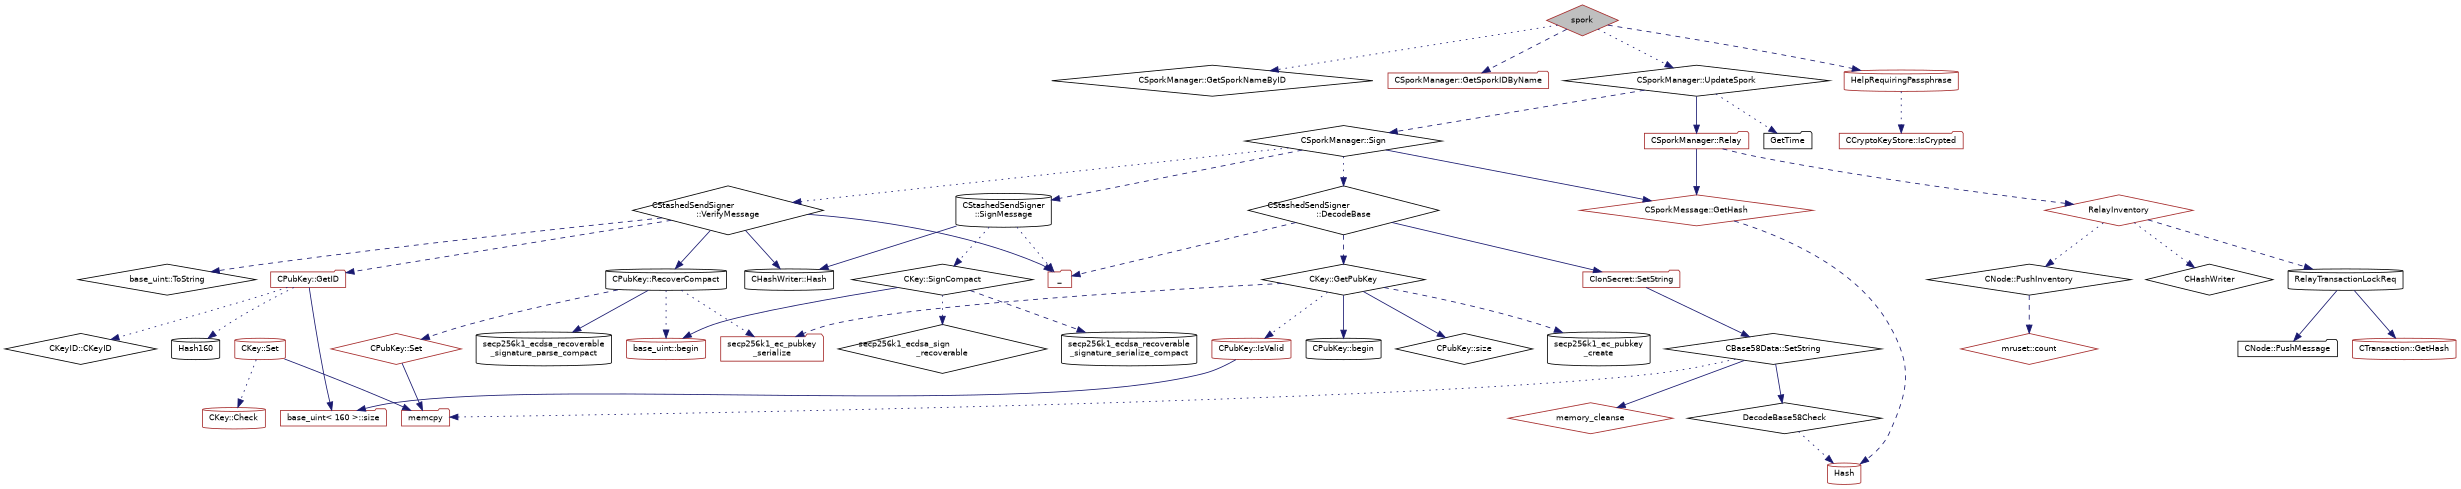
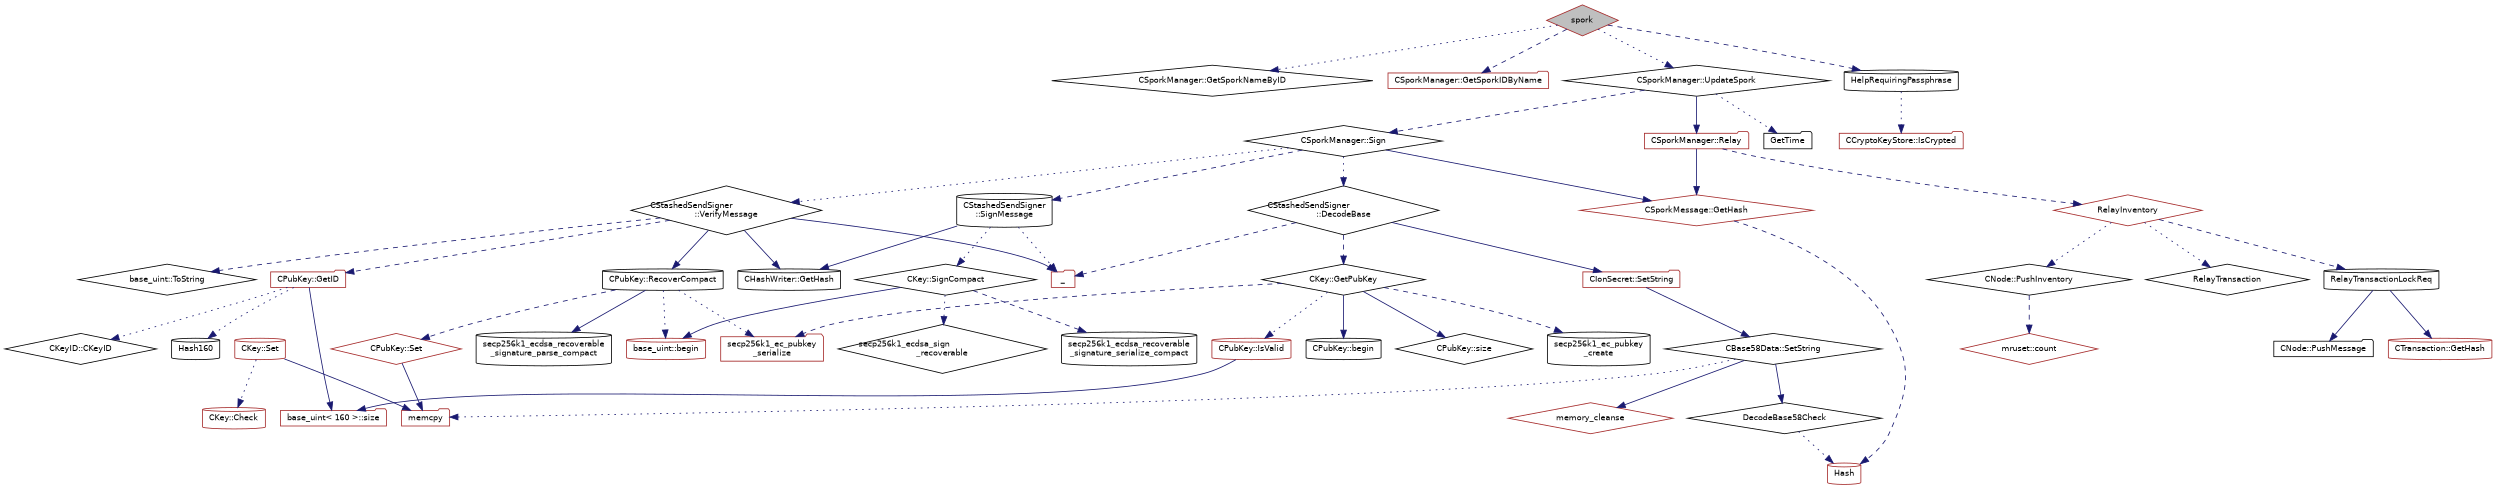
node "HelpRequiringPassphrase": color brown -> black
node "CHashWriter::Hash": label "CHashWriter::Hash" -> "CHashWriter::GetHash"
node "CHashWriter": label "CHashWriter" -> "RelayTransaction"
